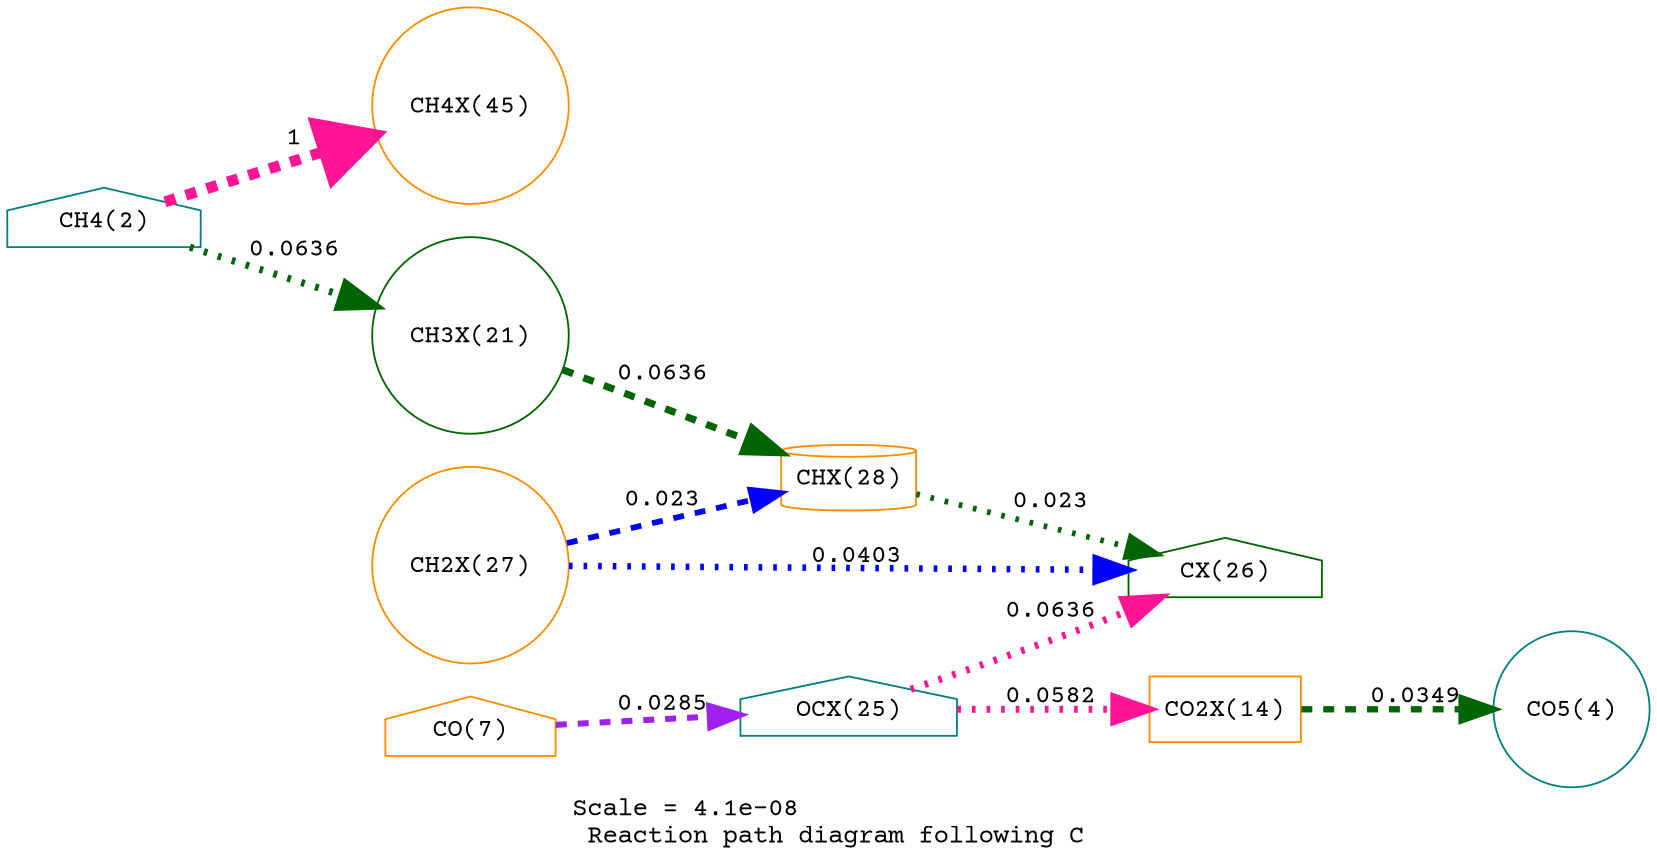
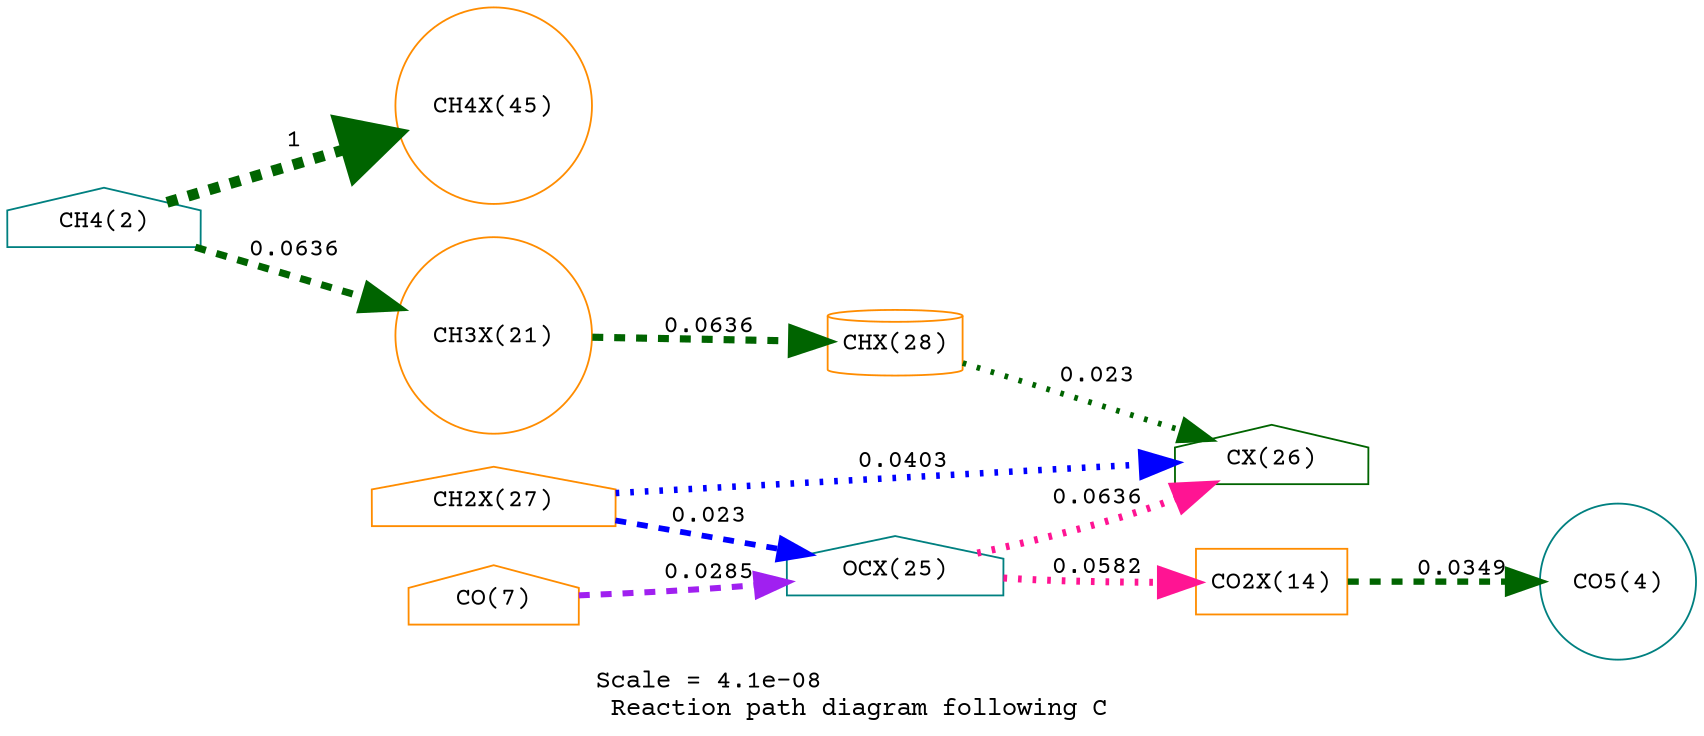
edge "CH4(2)" -> "CH4X(45)": color deeppink -> darkgreen
edge "CH4(2)" -> "CH3X(21)": style dotted -> dashed
node "CH3X(21)": color darkgreen -> darkorange
edge "CH2X(27)" -> "CHX(28)": now "CH2X(27)" -> "OCX(25)"
node "CH2X(27)": shape circle -> house
